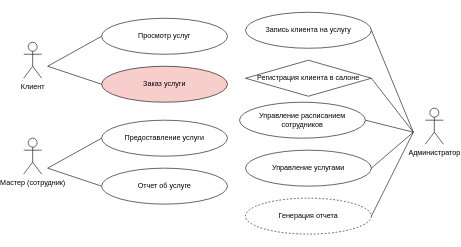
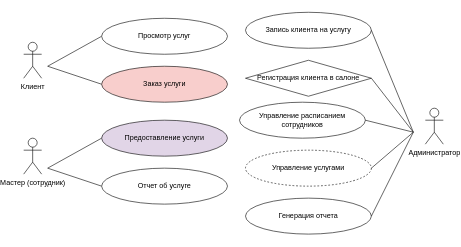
node "Предоставление услуги": fillcolor #ffffff -> #e1d5e7
node "Управление услугами": style solid -> dashed
node "Генерация отчета": style dashed -> solid
